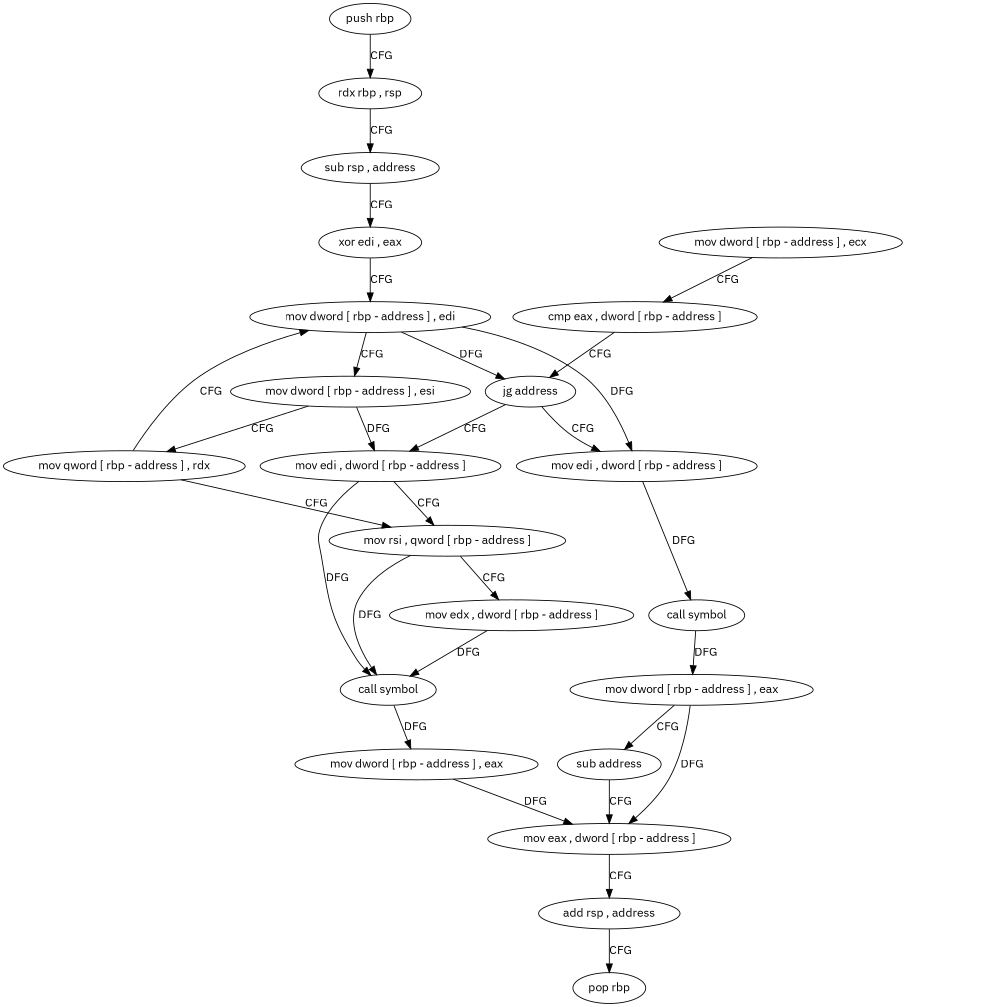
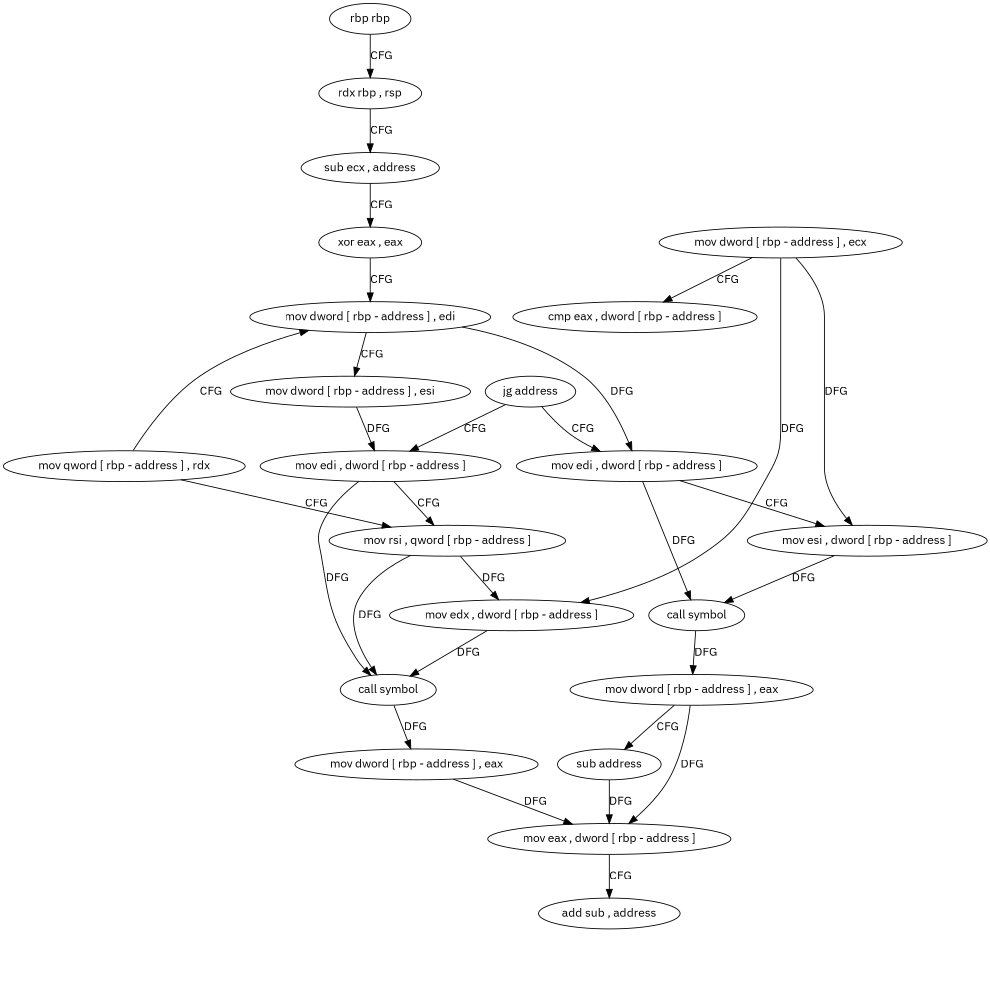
node "push rbp": label "push rbp" -> "rbp rbp"
node "sub rsp , address": label "sub rsp , address" -> "sub ecx , address"
node "xor edi , eax": label "xor edi , eax" -> "xor eax , eax"
edge "cmp eax , dword [ rbp - address ]" -> "jg address": removed, label "CFG"
edge "mov dword [ rbp - address ] , edi" -> "jg address": removed, label "DFG"
edge "mov dword [ rbp - address ] , esi" -> "mov qword [ rbp - address ] , rdx": removed, label "CFG"
edge "mov dword [ rbp - address ] , ecx" -> "mov edx , dword [ rbp - address ]": added, label "DFG"
node "mov esi , dword [ rbp - address ]": added
edge "mov rsi , qword [ rbp - address ]" -> "mov edx , dword [ rbp - address ]": label "CFG" -> "DFG"
edge "sub address" -> "mov eax , dword [ rbp - address ]": label "CFG" -> "DFG"
node "add rsp , address": label "add rsp , address" -> "add sub , address"
node "pop rbp": removed
